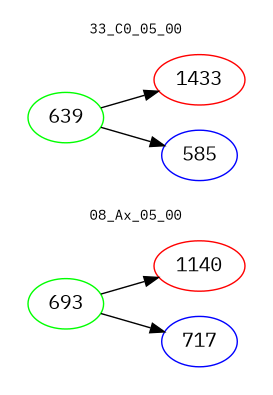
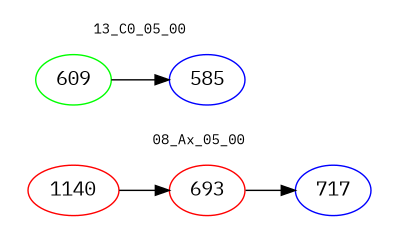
cluster "33_C0_05_00": label "33_C0_05_00" -> "13_C0_05_00"
node "1433": removed
node "639": label "639" -> "609"
edge "693" -> "1140": reversed
node "693": color green -> red
